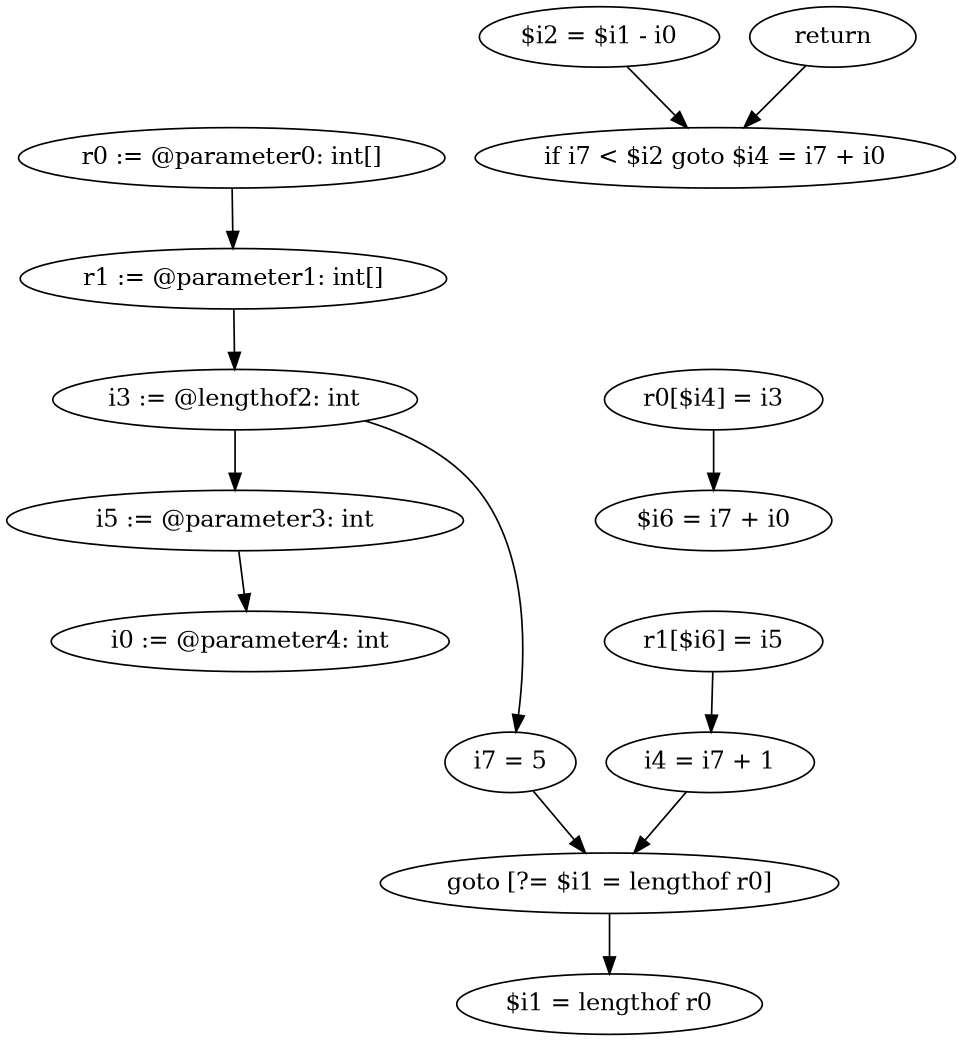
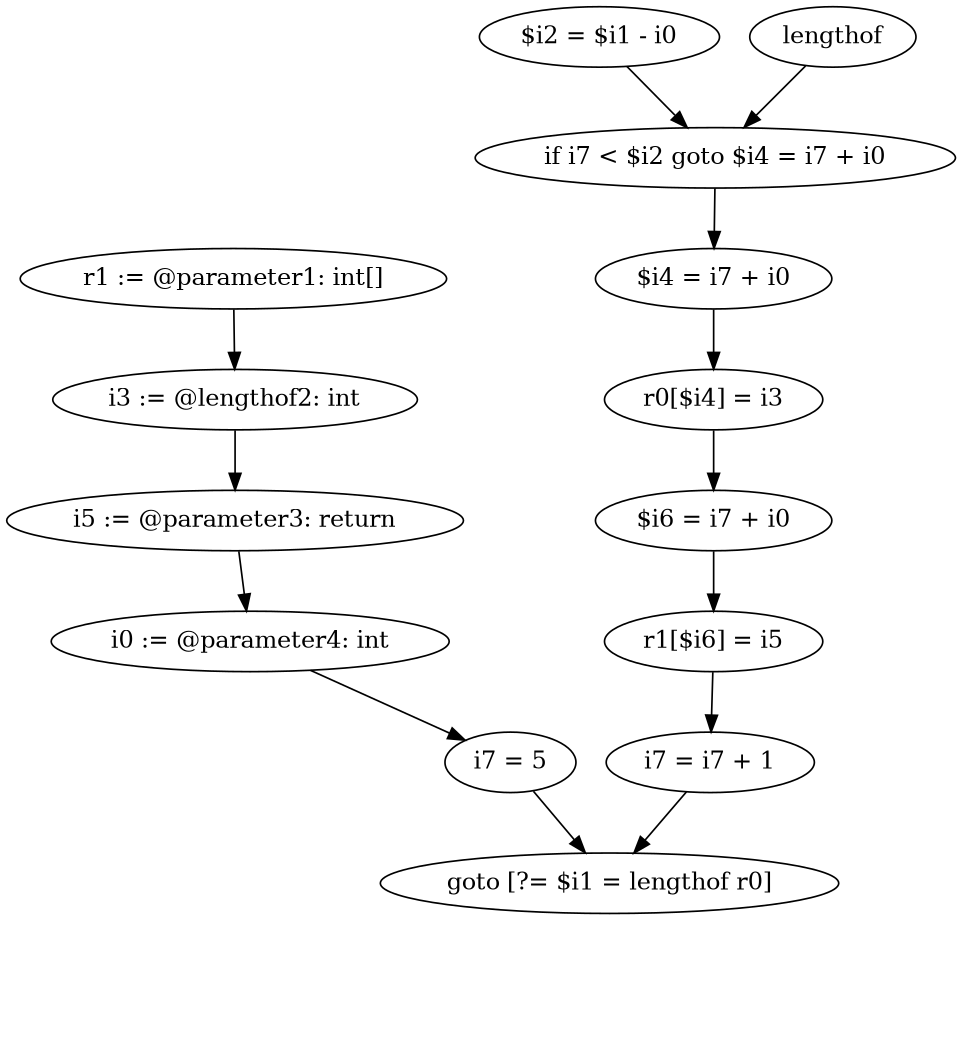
node "return": label "return" -> "lengthof"
node "r0 := @parameter0: int[]": removed
node "$i4 = i7 + i0": added
node "i5 := @parameter3: int": label "i5 := @parameter3: int" -> "i5 := @parameter3: return"
edge "i3 := @lengthof2: int" -> "i7 = 5": now "i0 := @parameter4: int" -> "i7 = 5"
edge "$i6 = i7 + i0" -> "r1[$i6] = i5": added
node "i4 = i7 + 1": label "i4 = i7 + 1" -> "i7 = i7 + 1"
node "$i1 = lengthof r0": removed
